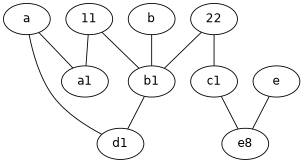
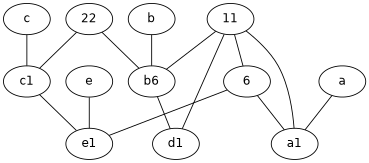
node "c": added
node "b1": label "b1" -> "b6"
node "6": added
edge "a" -- "d1": now "11" -- "d1"
node "e8": label "e8" -> "e1"
